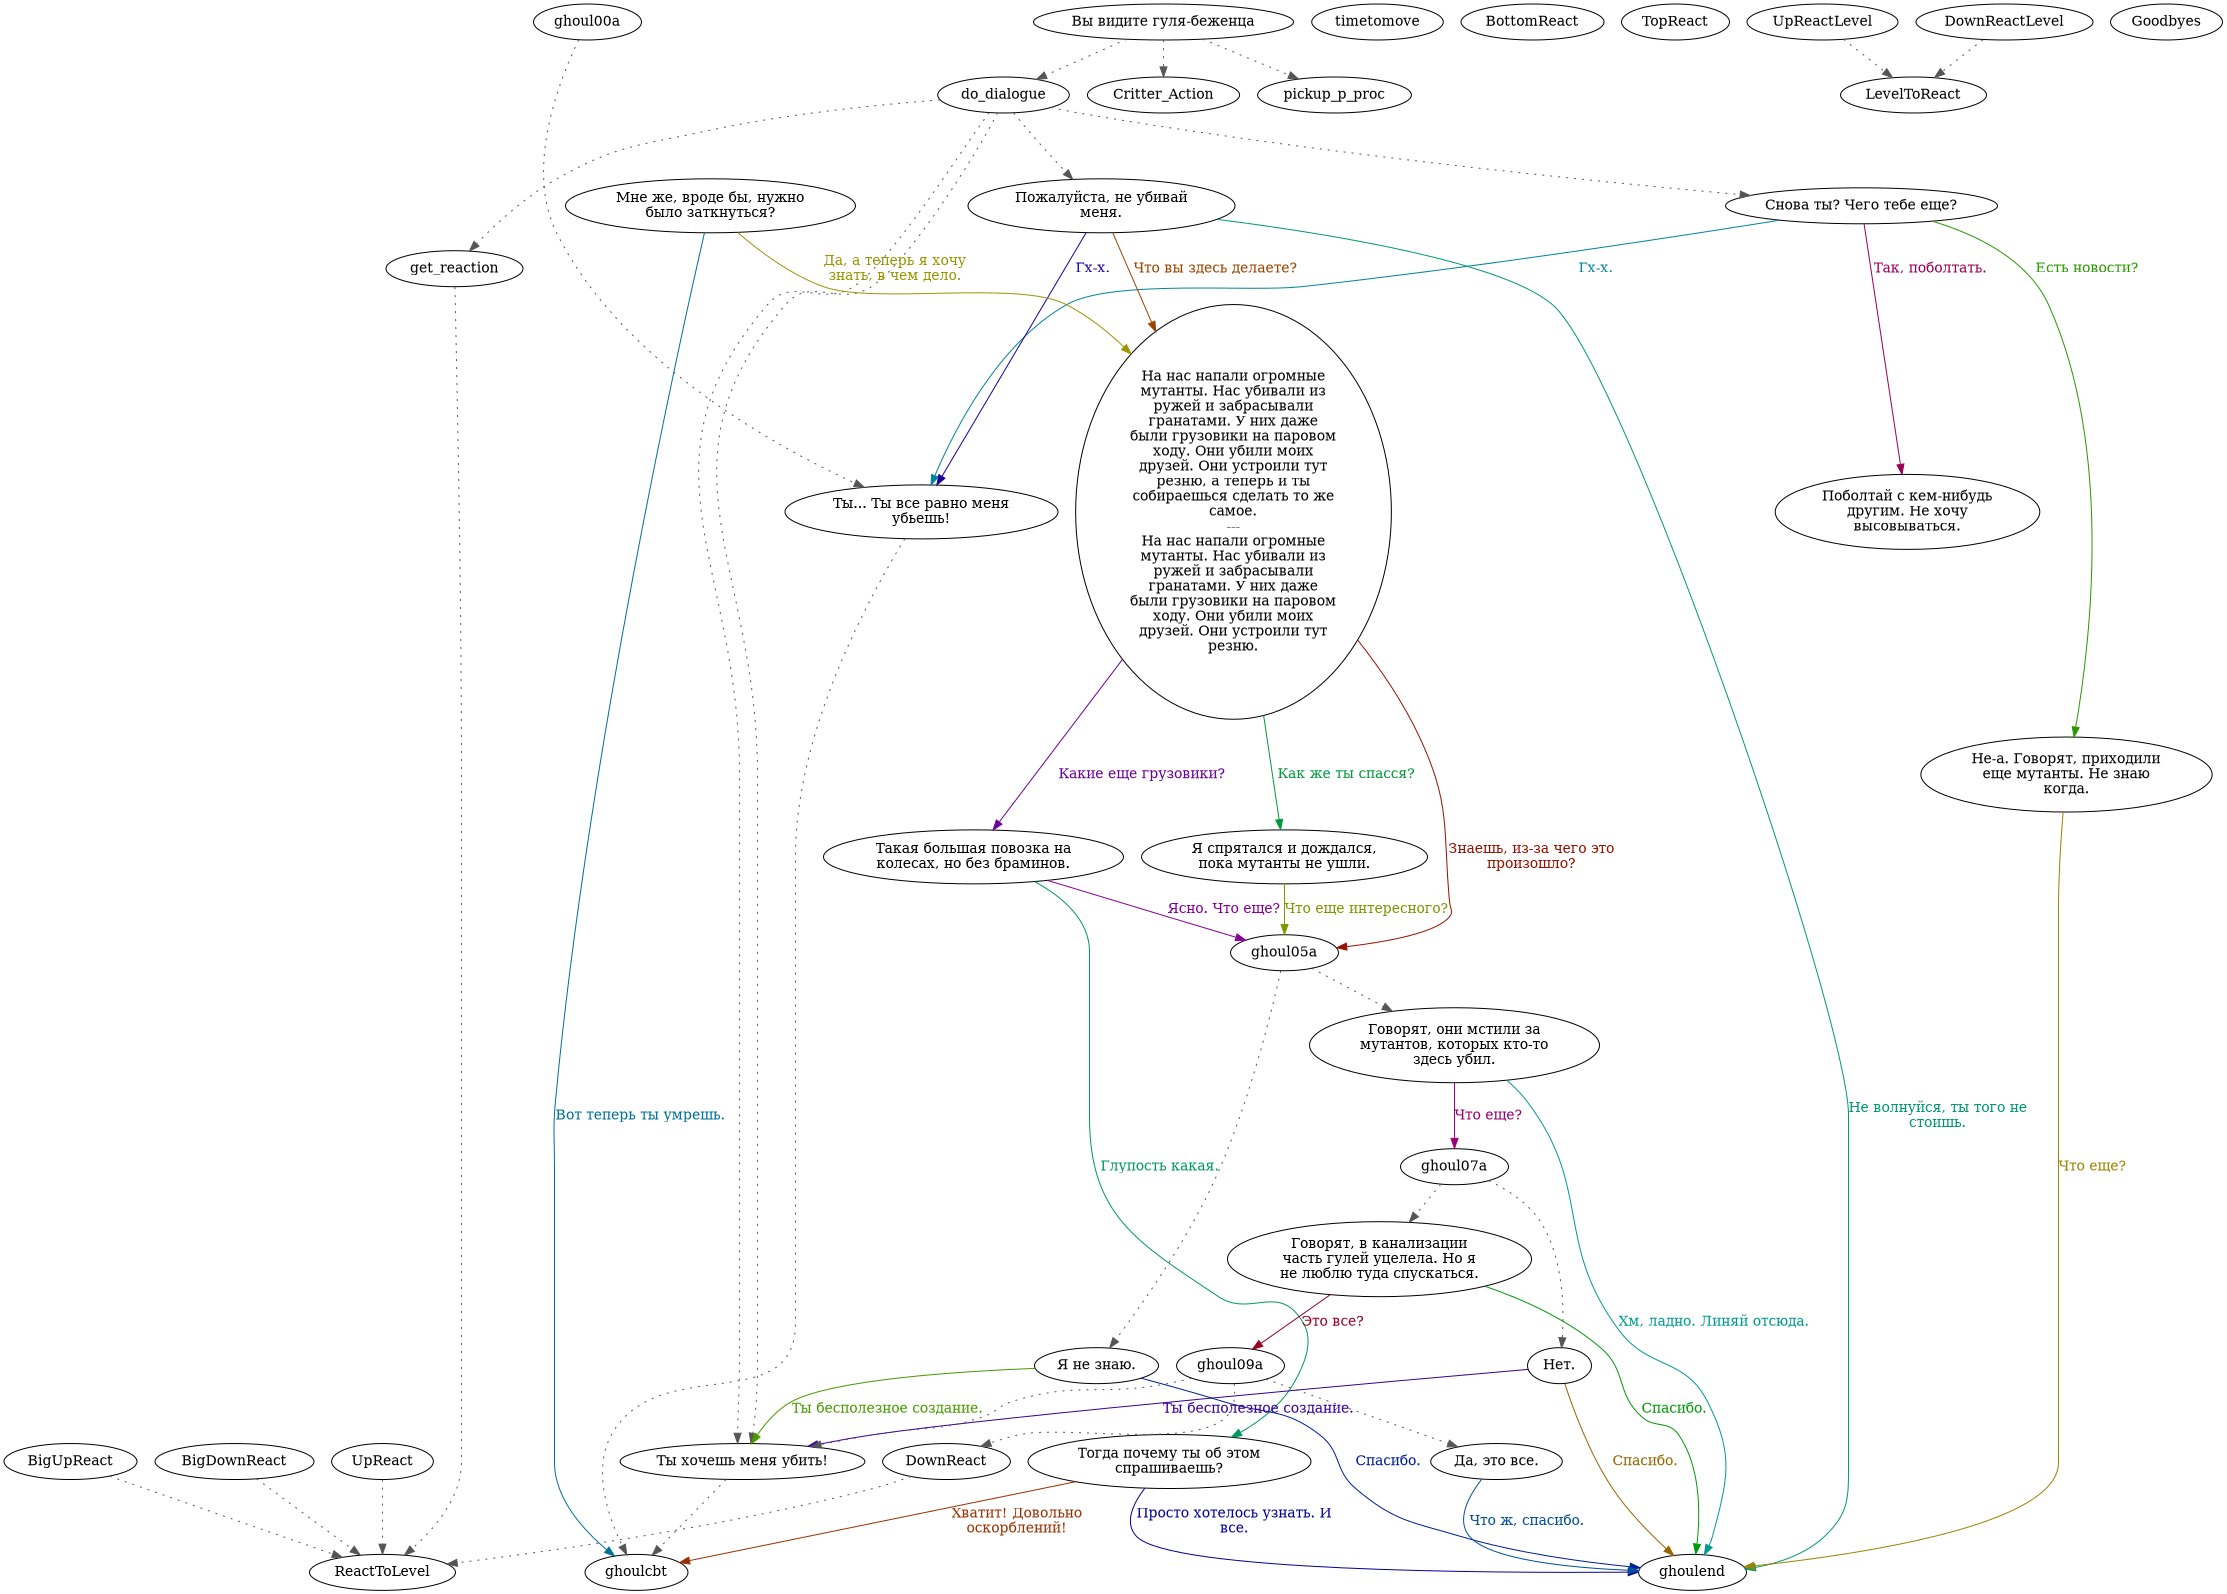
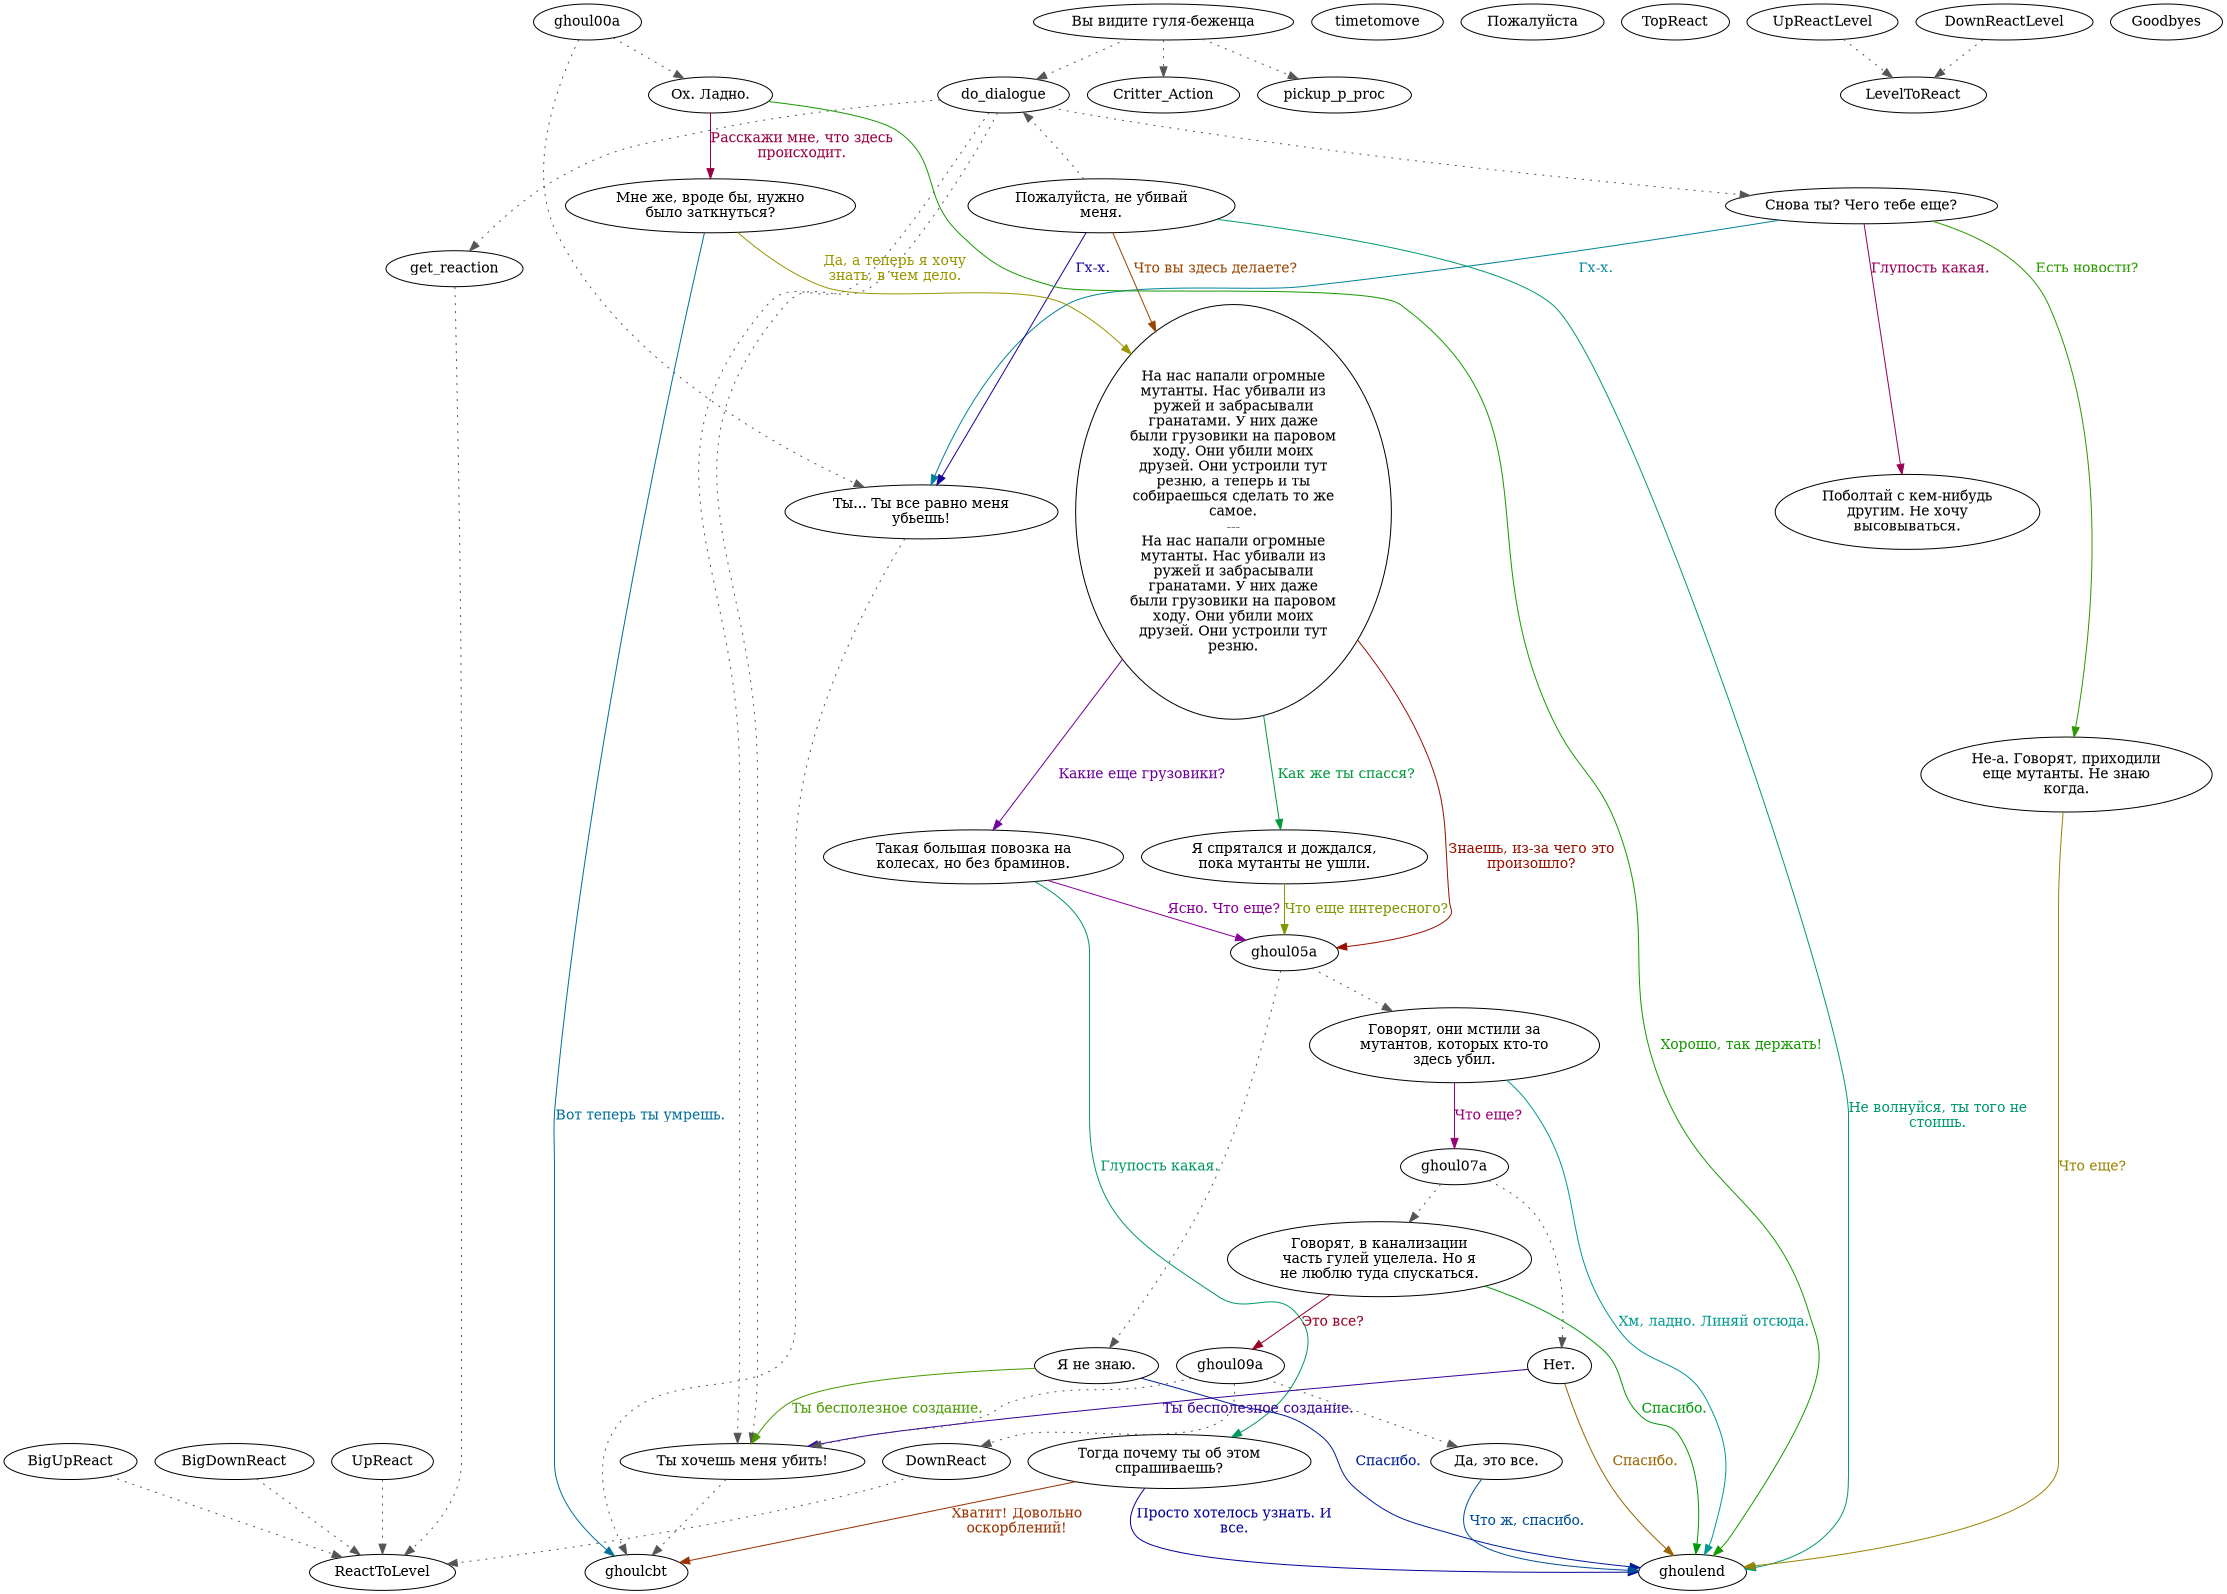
node "BottomReact": label "BottomReact" -> "Пожалуйста"
node "Ох. Ладно.": added
edge "do_dialogue" -> "Пожалуйста, не убивай меня.": reversed
edge "Снова ты? Чего тебе еще?" -> "Поболтай с кем-нибудь другим. Не хочу высовываться.": label "Так, поболтать." -> "Глупость какая."
